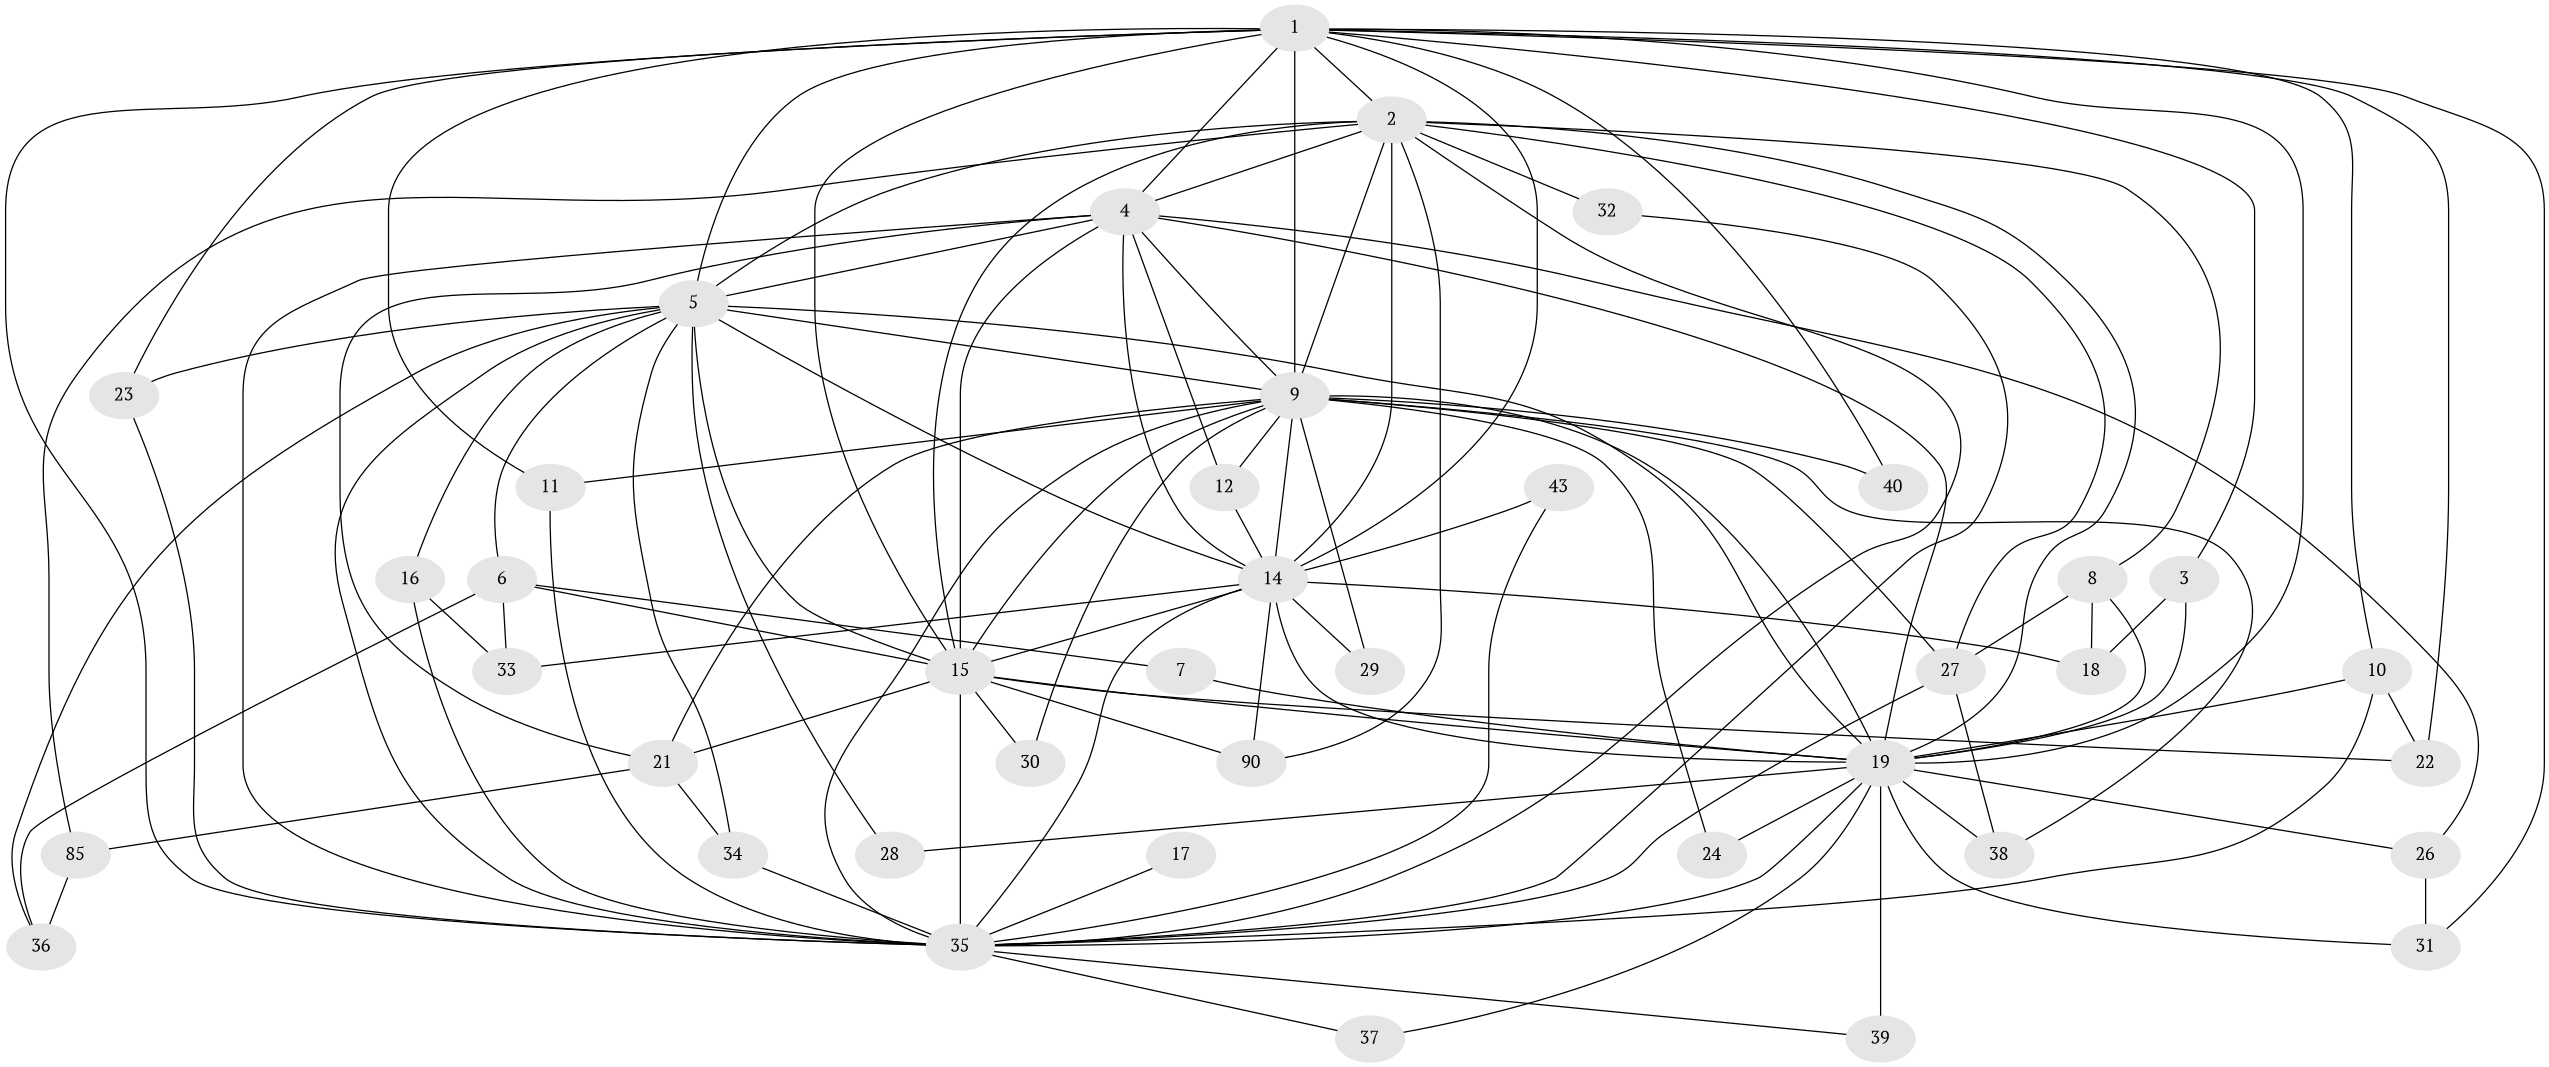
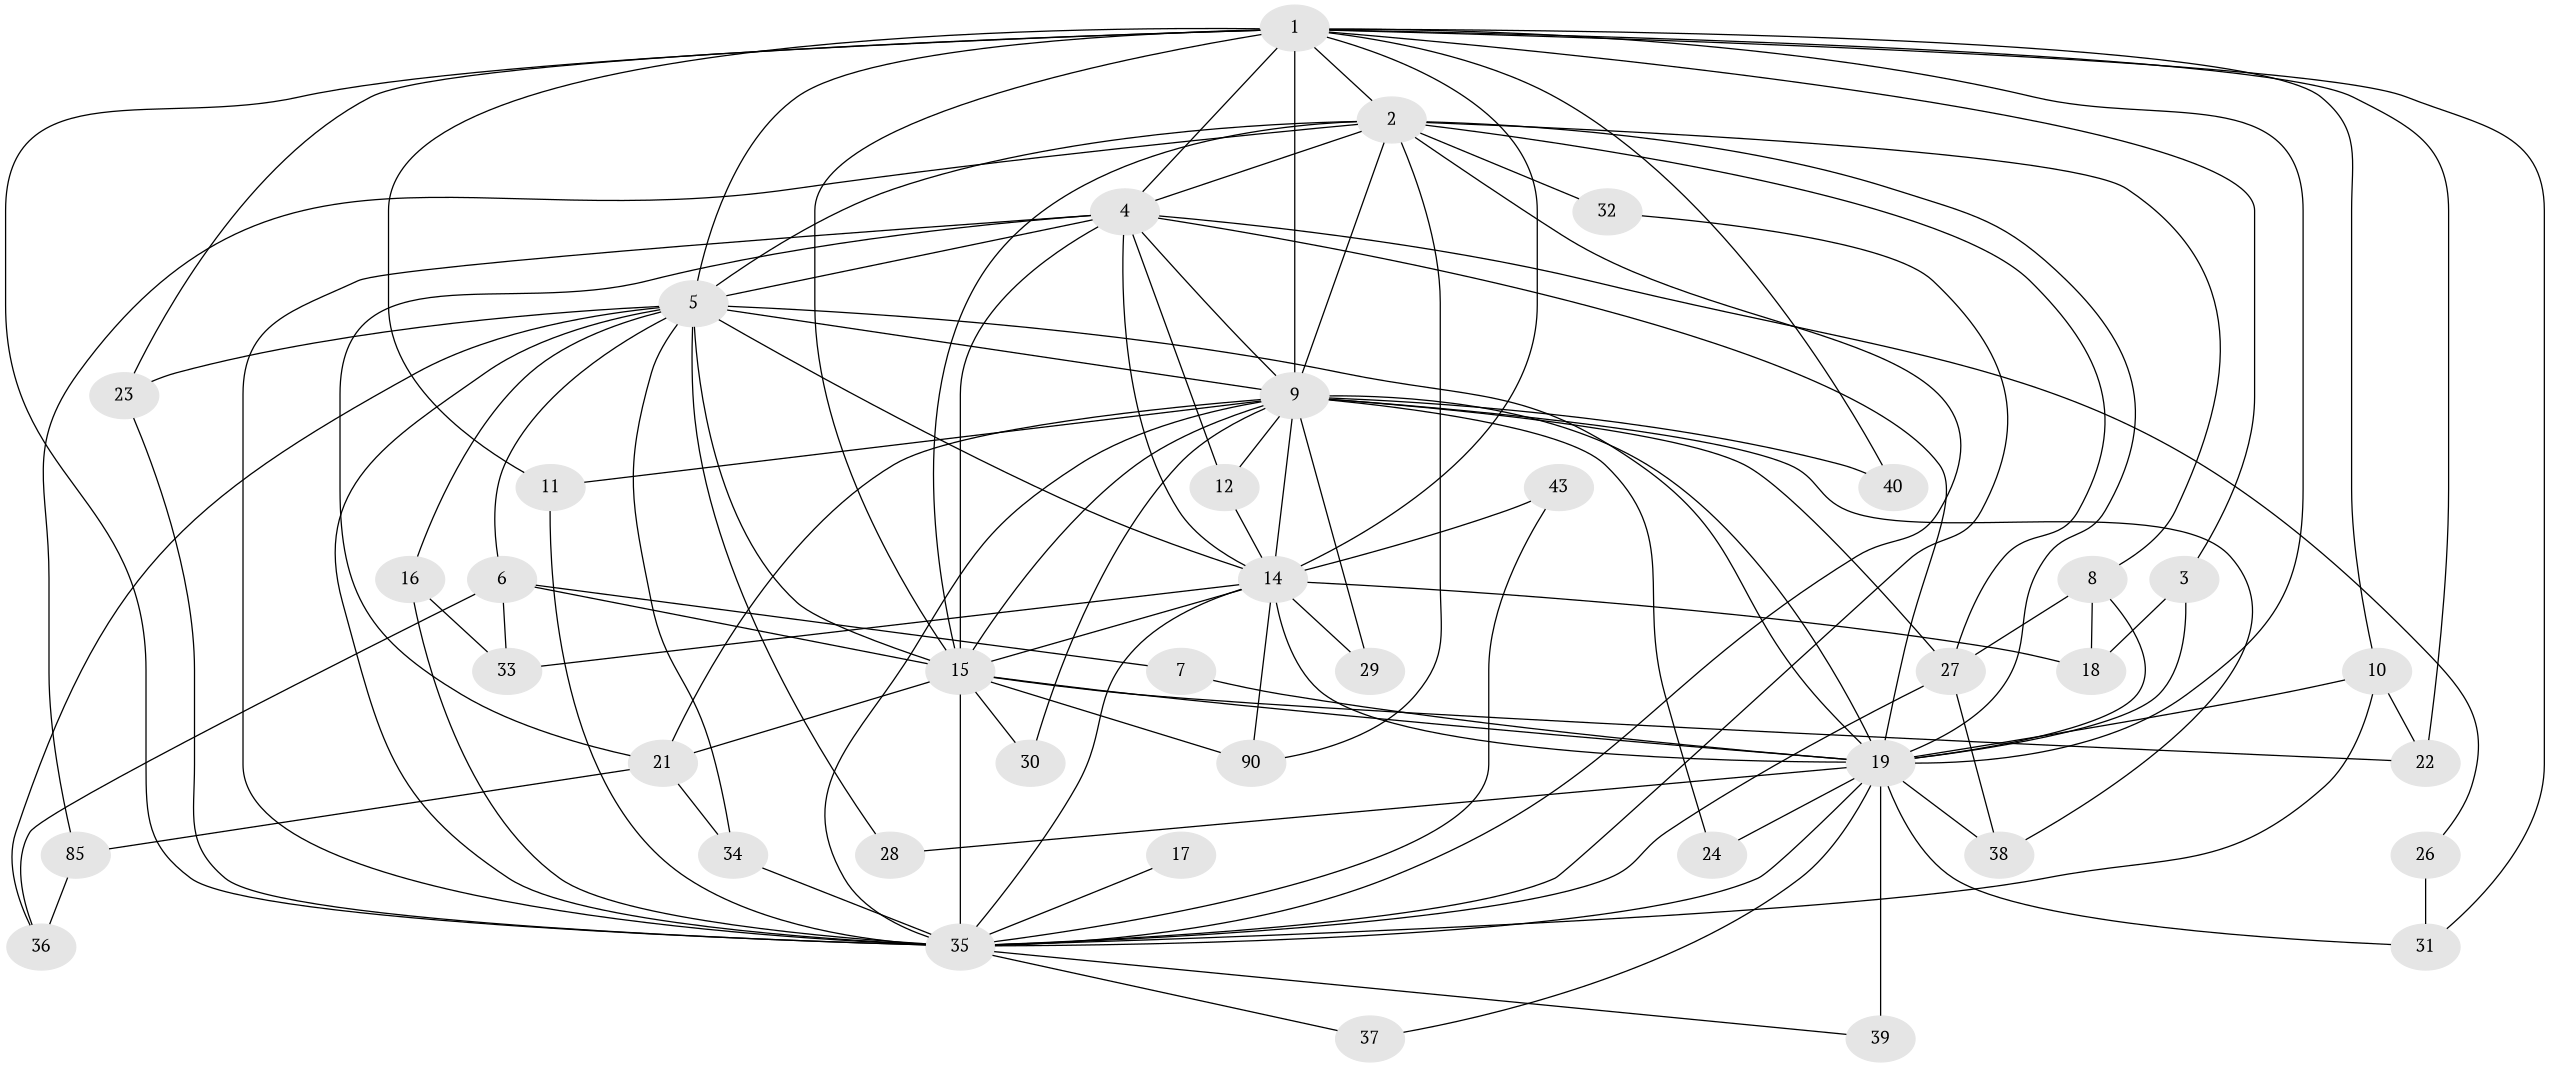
edge "2" -- "14": removed
edge "19" -- "26": removed
